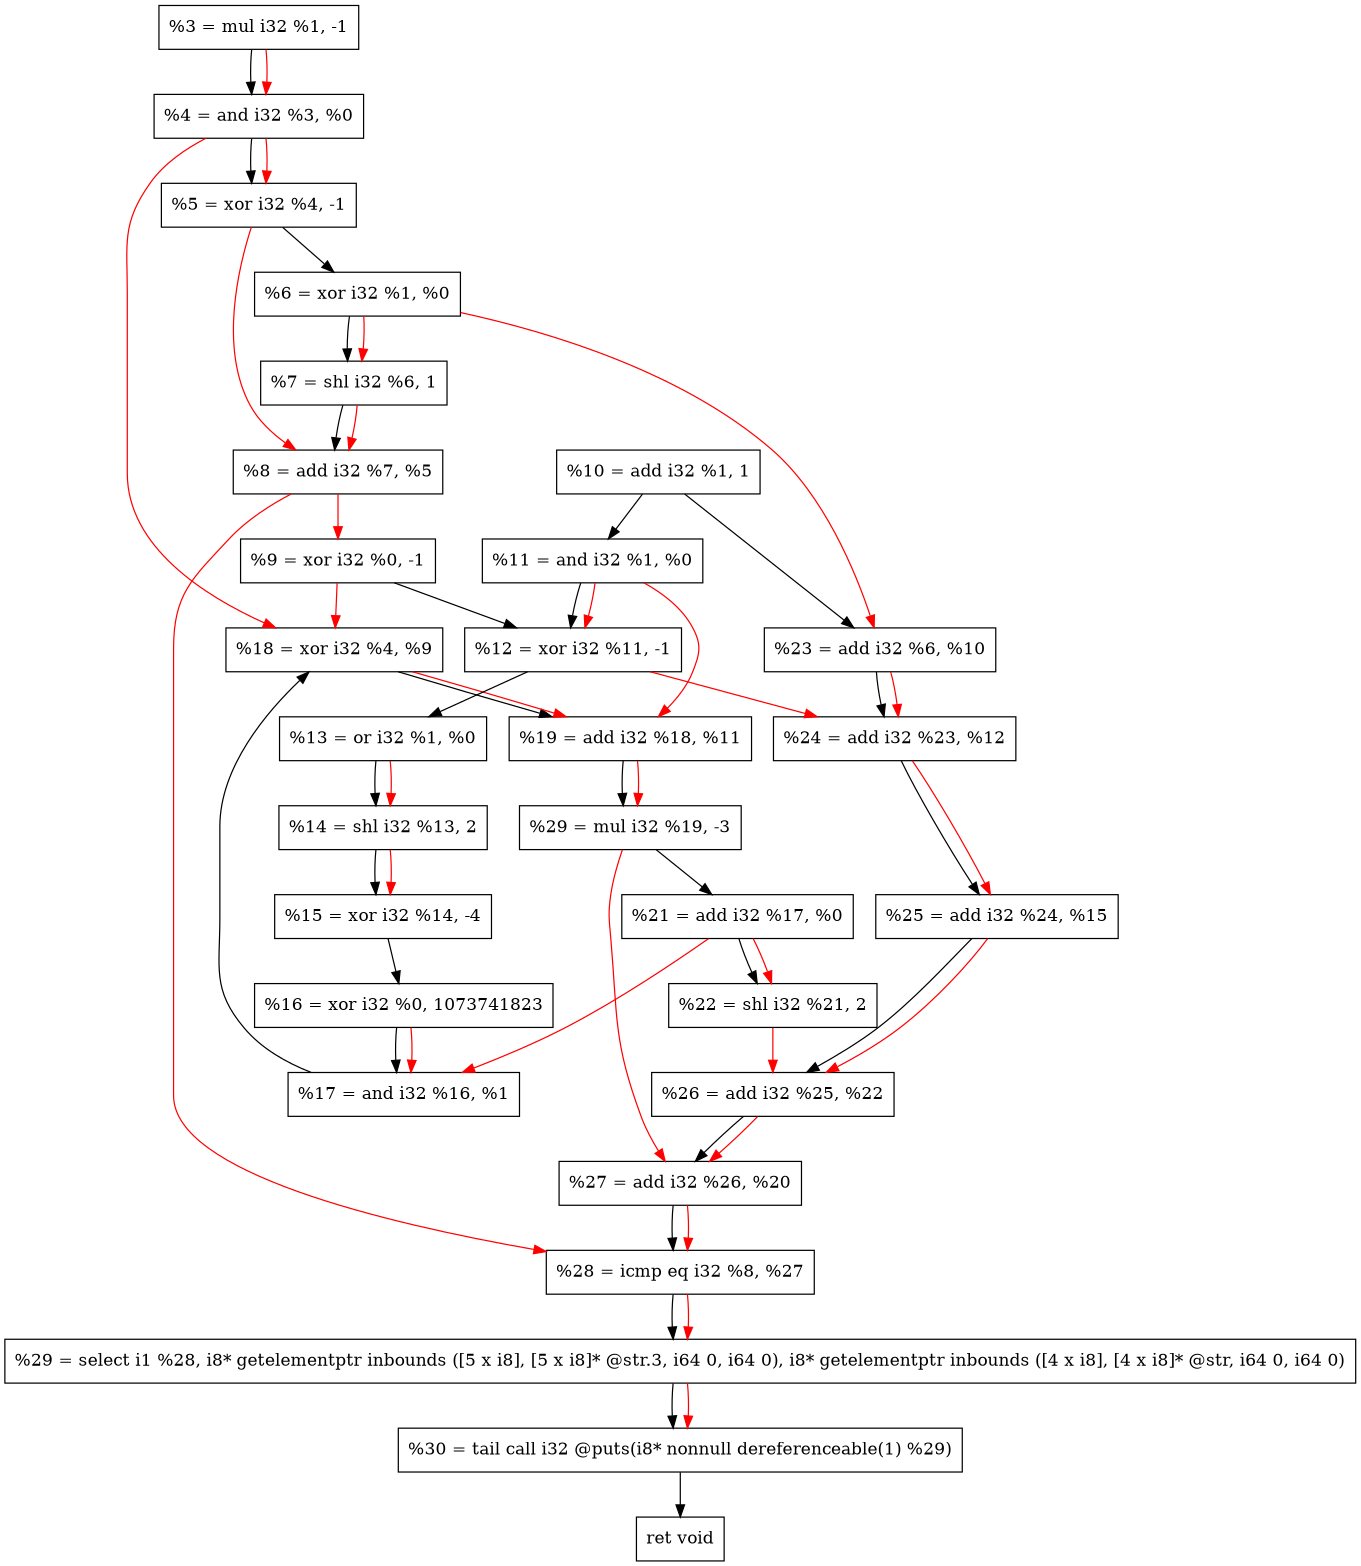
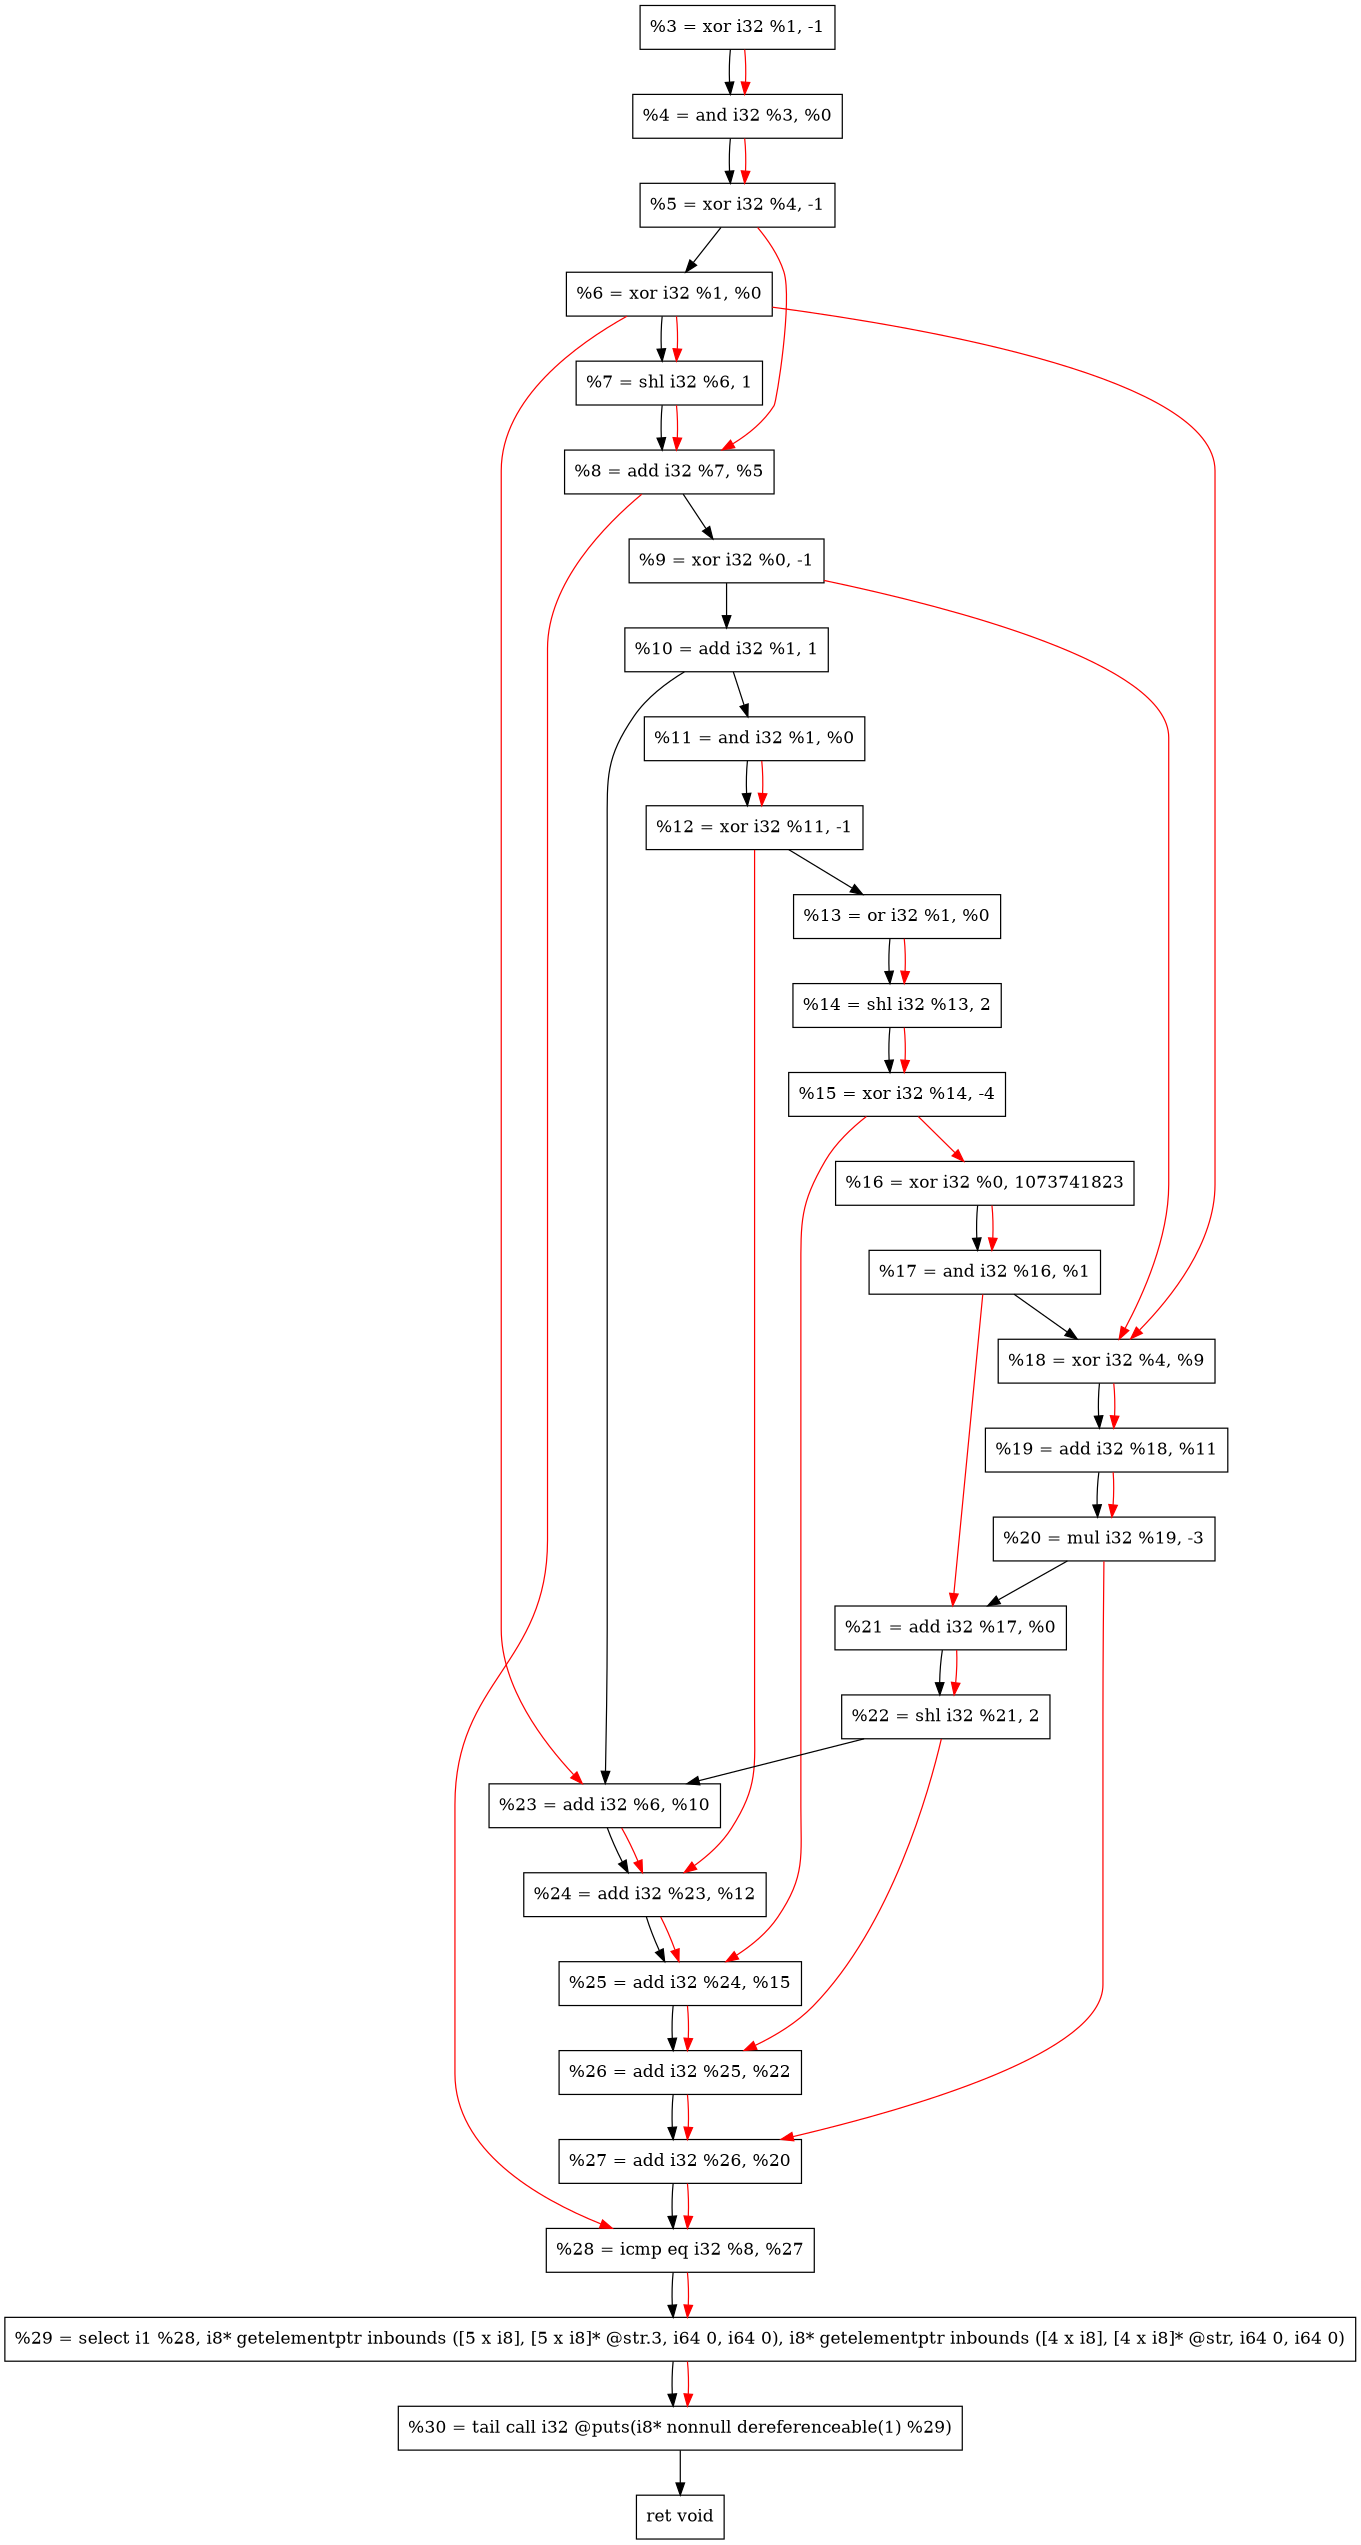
node "%3 = mul i32 %1, -1": label "%3 = mul i32 %1, -1" -> "%3 = xor i32 %1, -1"
edge "%4 = and i32 %3, %0" -> "%18 = xor i32 %4, %9": now "%6 = xor i32 %1, %0" -> "%18 = xor i32 %4, %9"
edge "%8 = add i32 %7, %5" -> "%9 = xor i32 %0, -1": color red -> black
edge "%9 = xor i32 %0, -1" -> "%12 = xor i32 %11, -1": now "%9 = xor i32 %0, -1" -> "%10 = add i32 %1, 1"
edge "%11 = and i32 %1, %0" -> "%19 = add i32 %18, %11": removed
node "%29 = mul i32 %19, -3": label "%29 = mul i32 %19, -3" -> "%20 = mul i32 %19, -3"
edge "%15 = xor i32 %14, -4" -> "%16 = xor i32 %0, 1073741823": color black -> red
edge "%21 = add i32 %17, %0" -> "%17 = and i32 %16, %1": reversed
edge "%15 = xor i32 %14, -4" -> "%25 = add i32 %24, %15": added
edge "%22 = shl i32 %21, 2" -> "%23 = add i32 %6, %10": added
